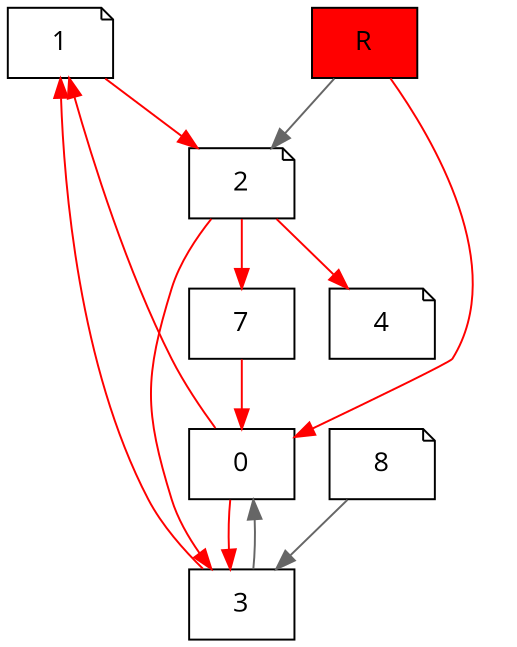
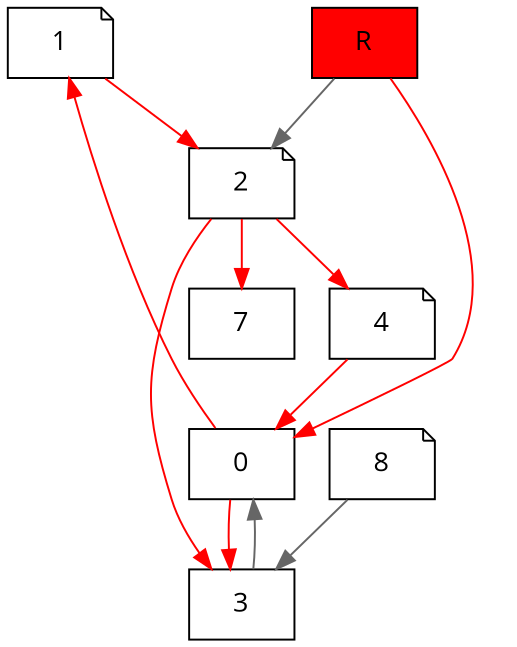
edge "3" -> "1": removed
edge "7" -> "0": now "4" -> "0"
